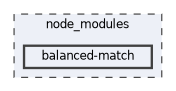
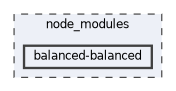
node "balanced-match": label "balanced-match" -> "balanced-balanced"
